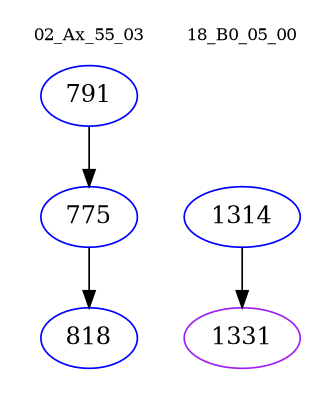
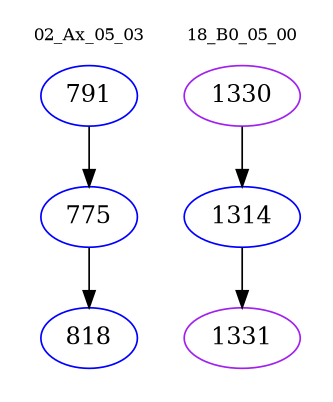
cluster "02_Ax_55_03": label "02_Ax_55_03" -> "02_Ax_05_03"
node "1330": added
